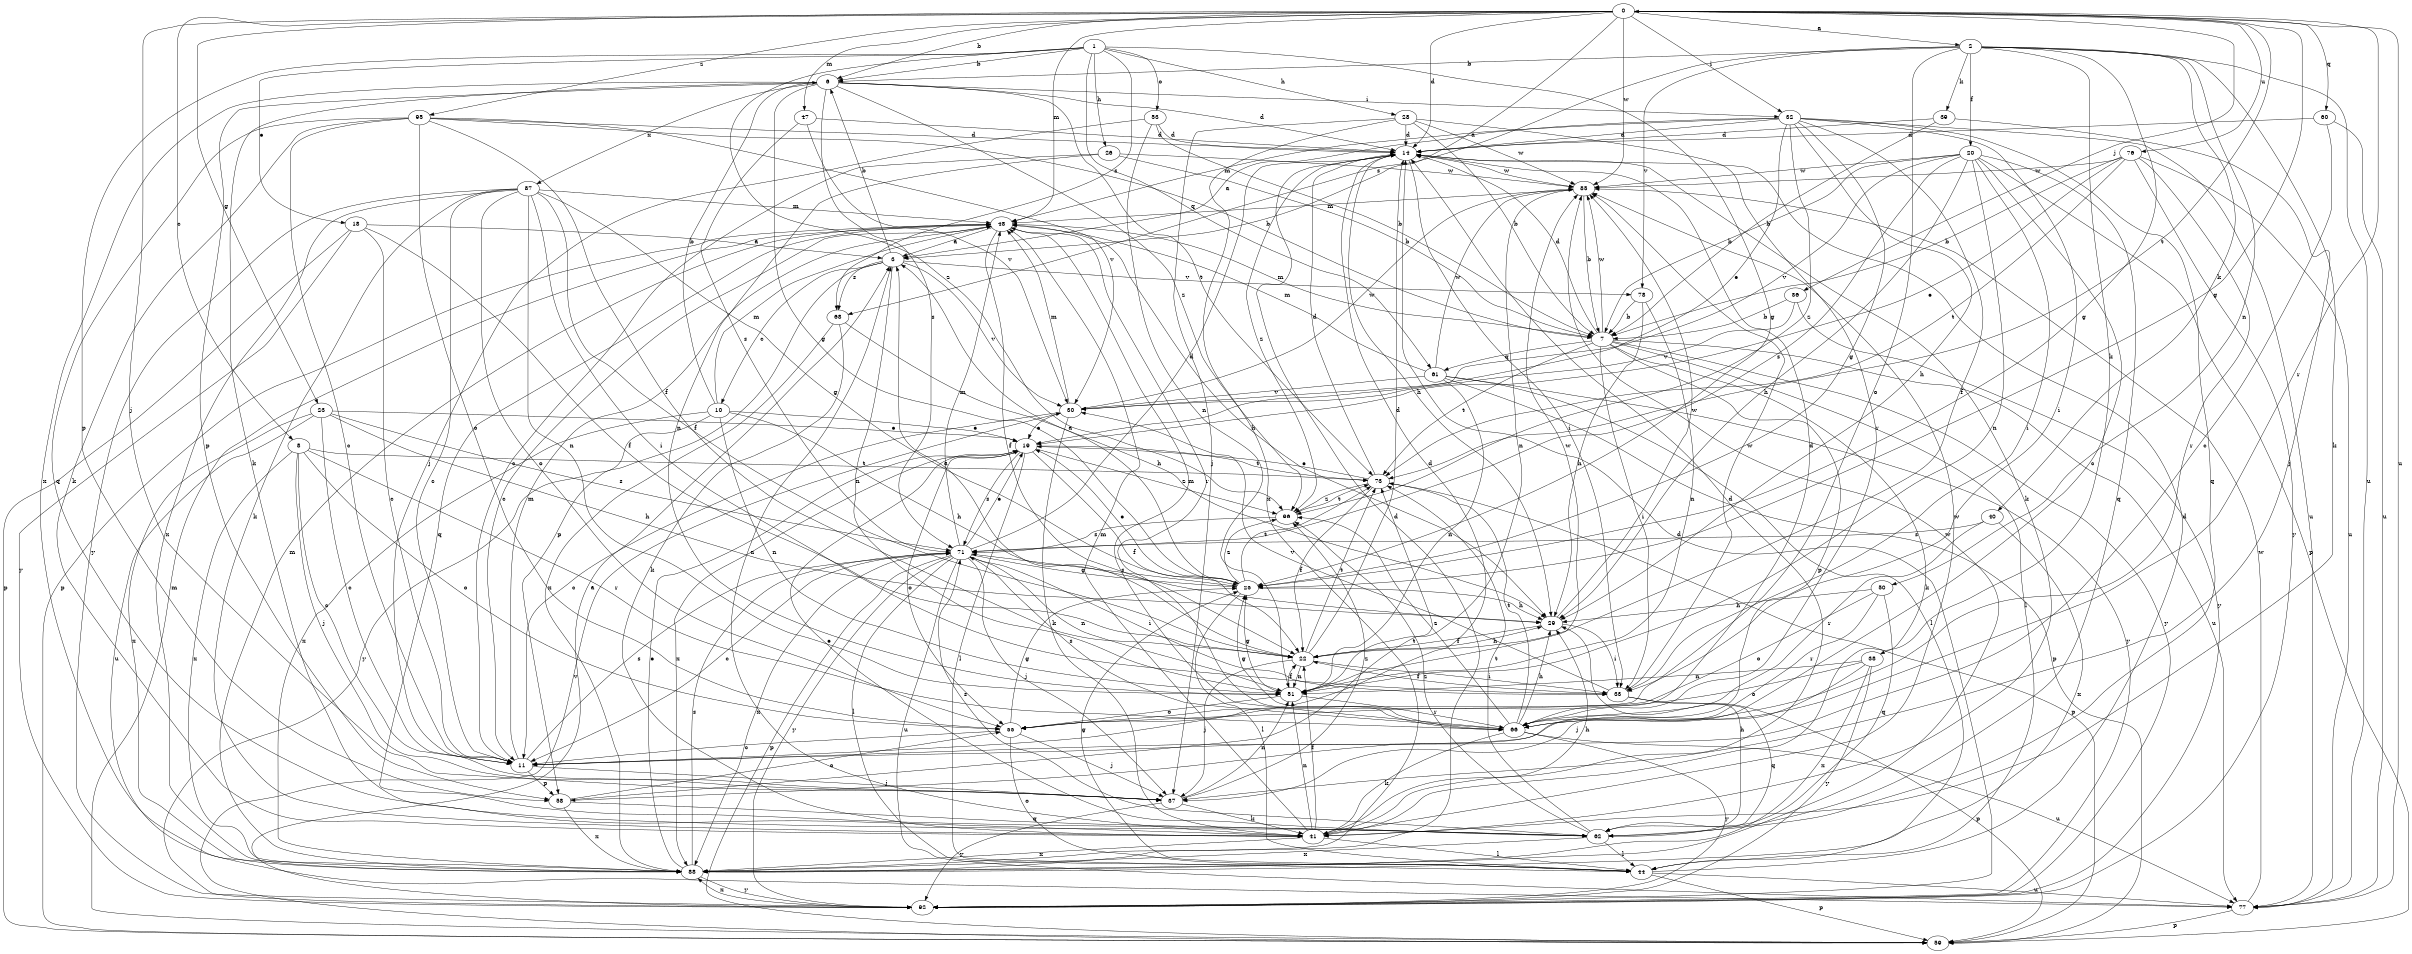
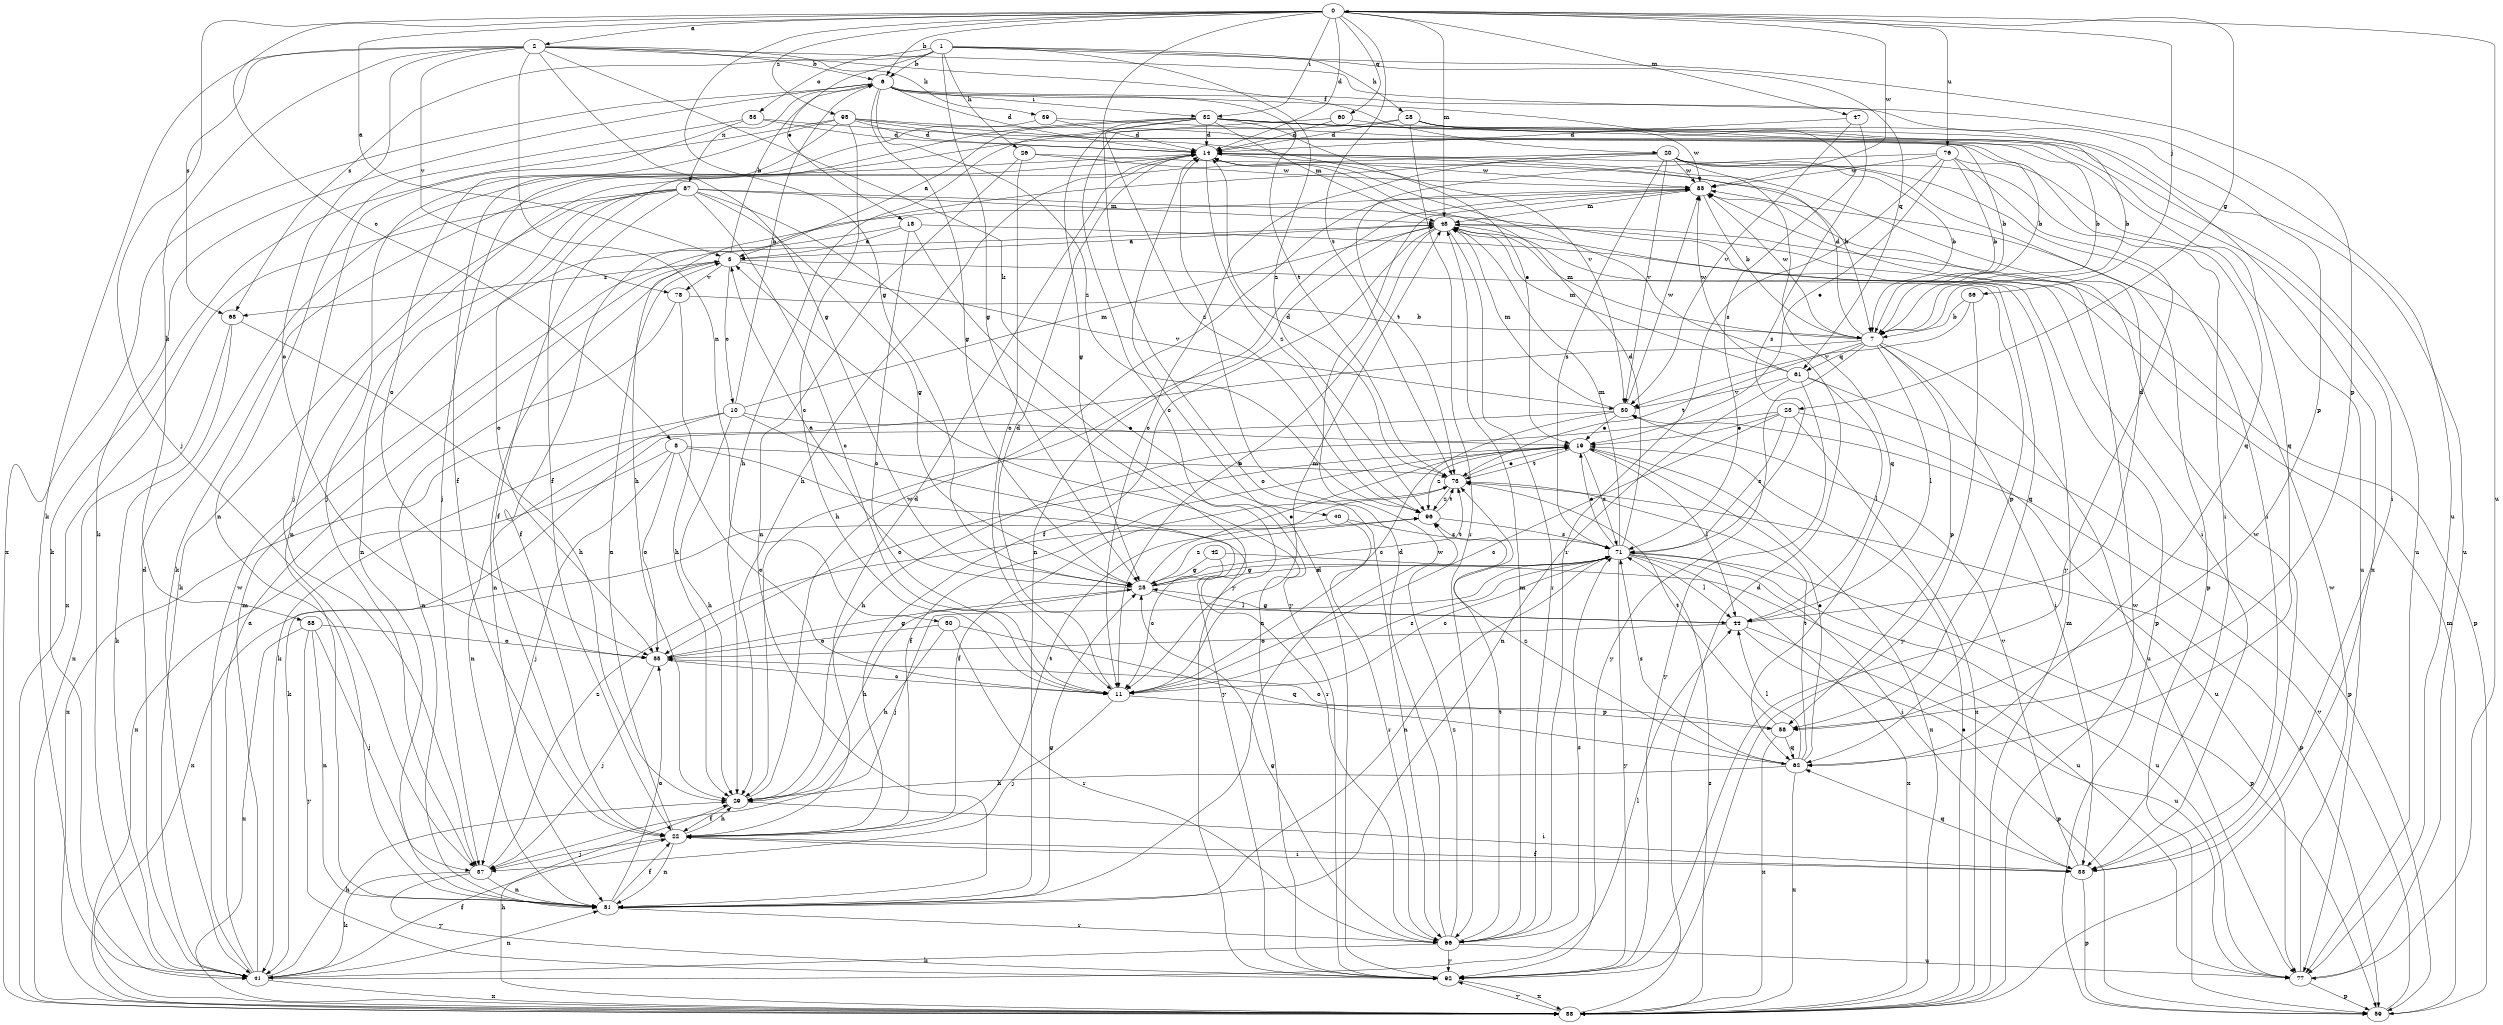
edge "0" -> "66": label "r" -> "o"
node "42": added
edge "66" -> "29": now "88" -> "29"
edge "55" -> "44": reversed
